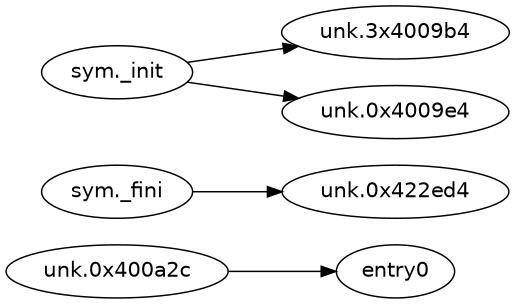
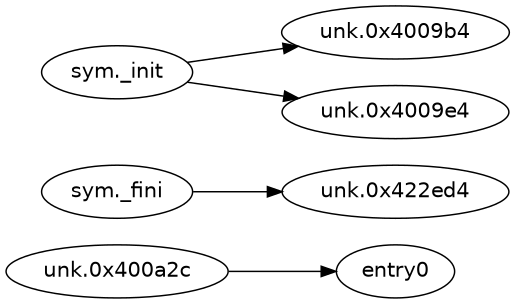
node "unk.3x4009b4": label "unk.3x4009b4" -> "unk.0x4009b4"
